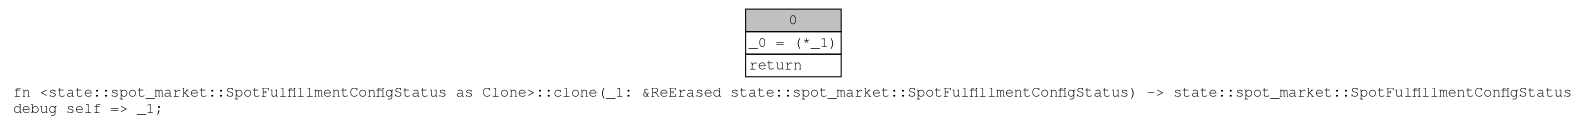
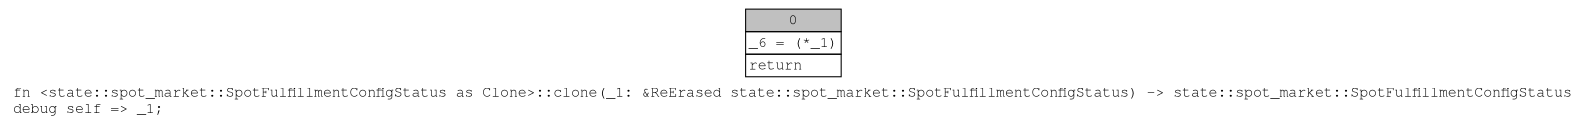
node "0": text "_0 = (*_1)" -> "_6 = (*_1)"
